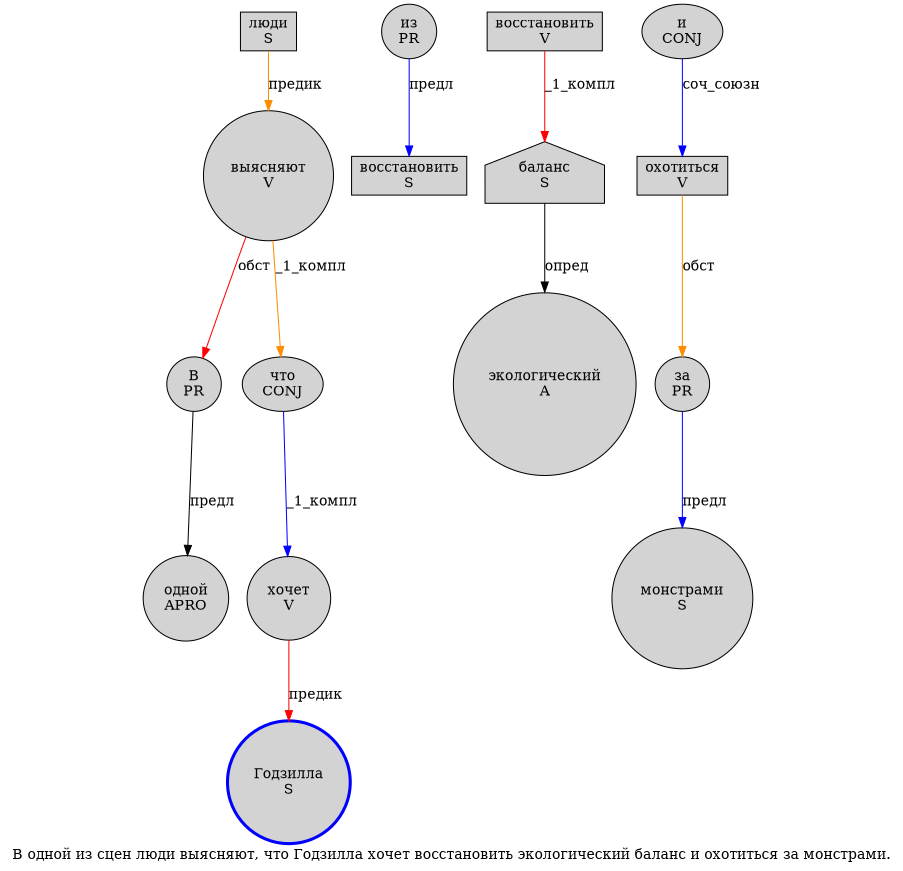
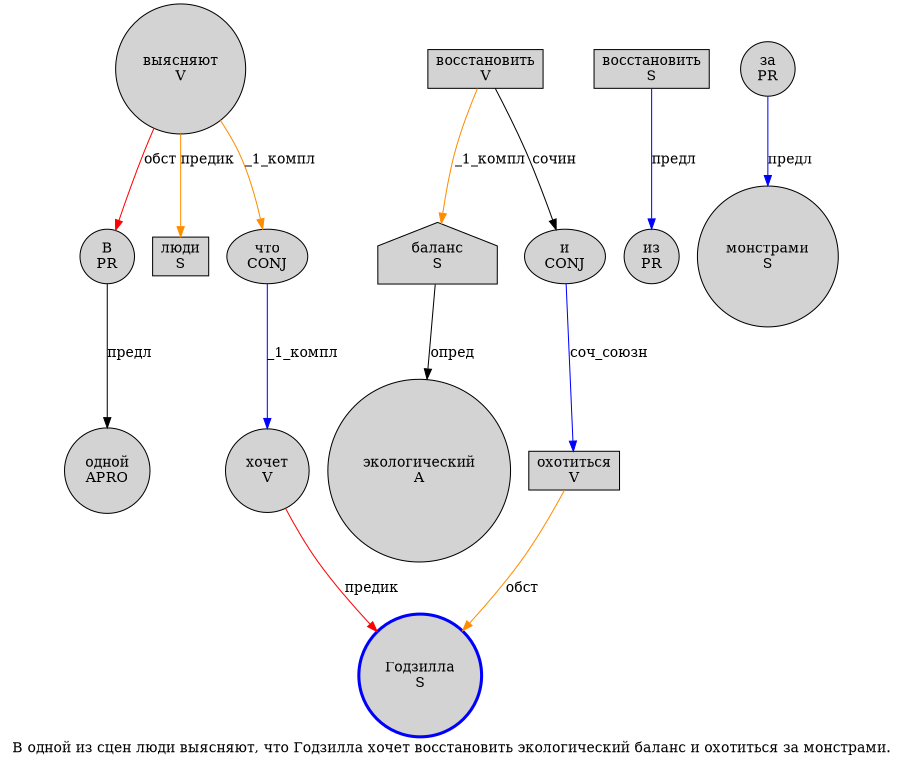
edge "люди S" -> "выясняют V": reversed
edge "восстановить V" -> "баланс S": color red -> darkorange
edge "из PR" -> "восстановить S": reversed
edge "восстановить V" -> "и CONJ": added, label "сочин"
edge "охотиться V" -> "за PR": now "охотиться V" -> "Годзилла S"
